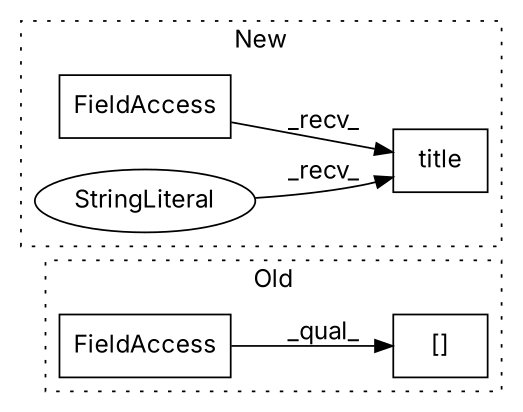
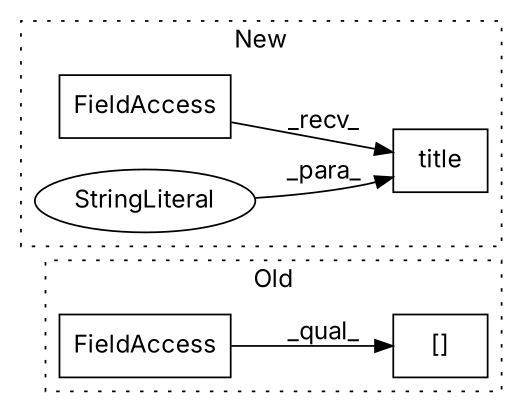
edge "StringLiteral" -> "title": label "_recv_" -> "_para_"
